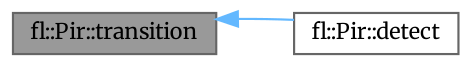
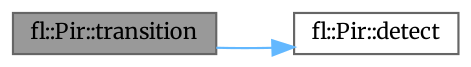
edge "fl::Pir::detect" -> "fl::Pir::transition": reversed
